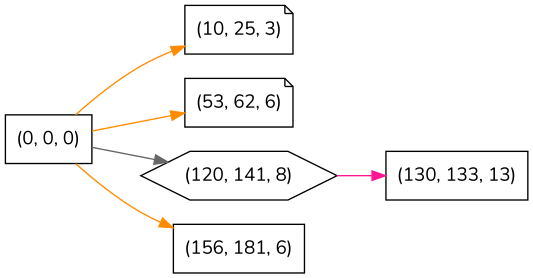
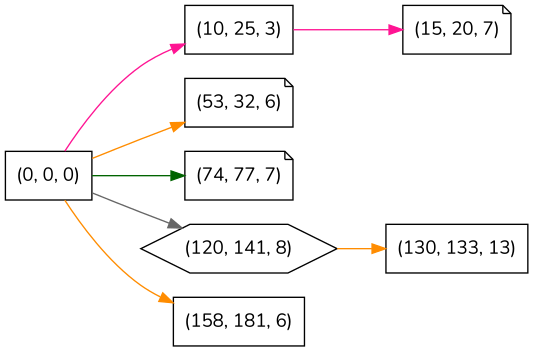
node "(10, 25, 3)": shape note -> box
node "(15, 20, 7)": added
edge "(0, 0, 0)" -> "(10, 25, 3)": color darkorange -> deeppink
node "(53, 62, 6)": label "(53, 62, 6)" -> "(53, 32, 6)"
node "(74, 77, 7)": added
edge "(120, 141, 8)" -> "(130, 133, 13)": color deeppink -> darkorange
node "(156, 181, 6)": label "(156, 181, 6)" -> "(158, 181, 6)"
